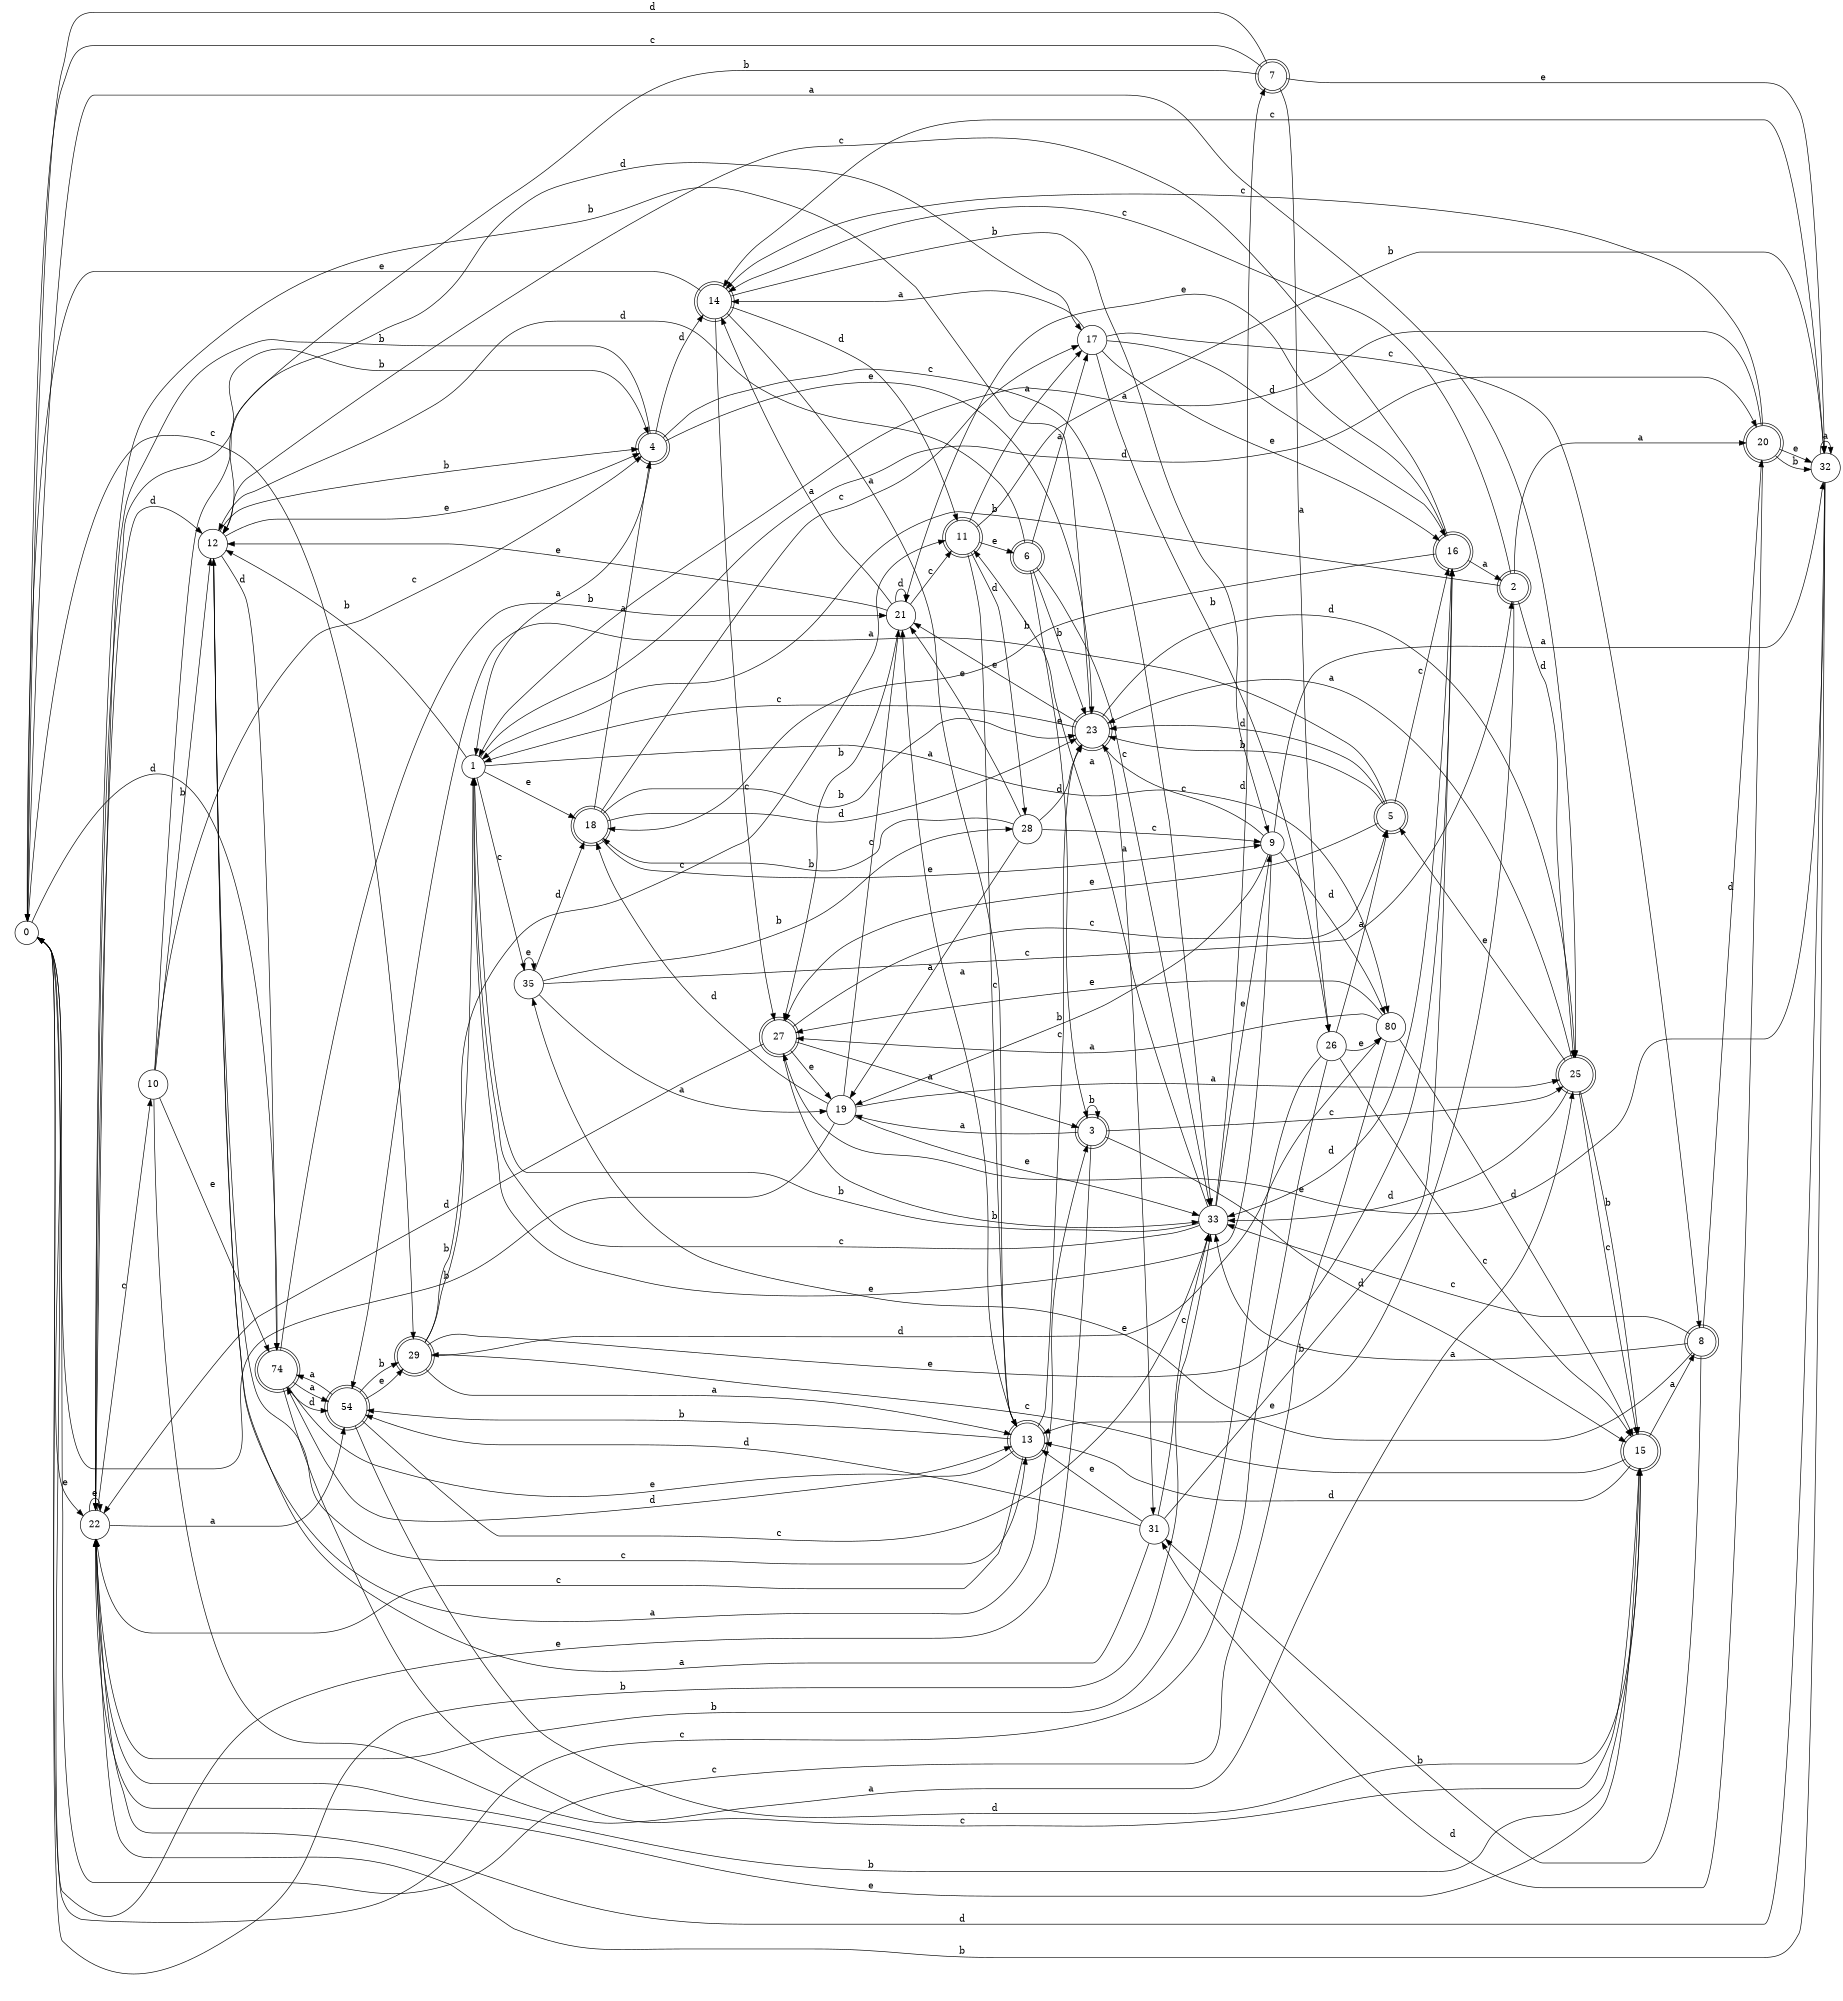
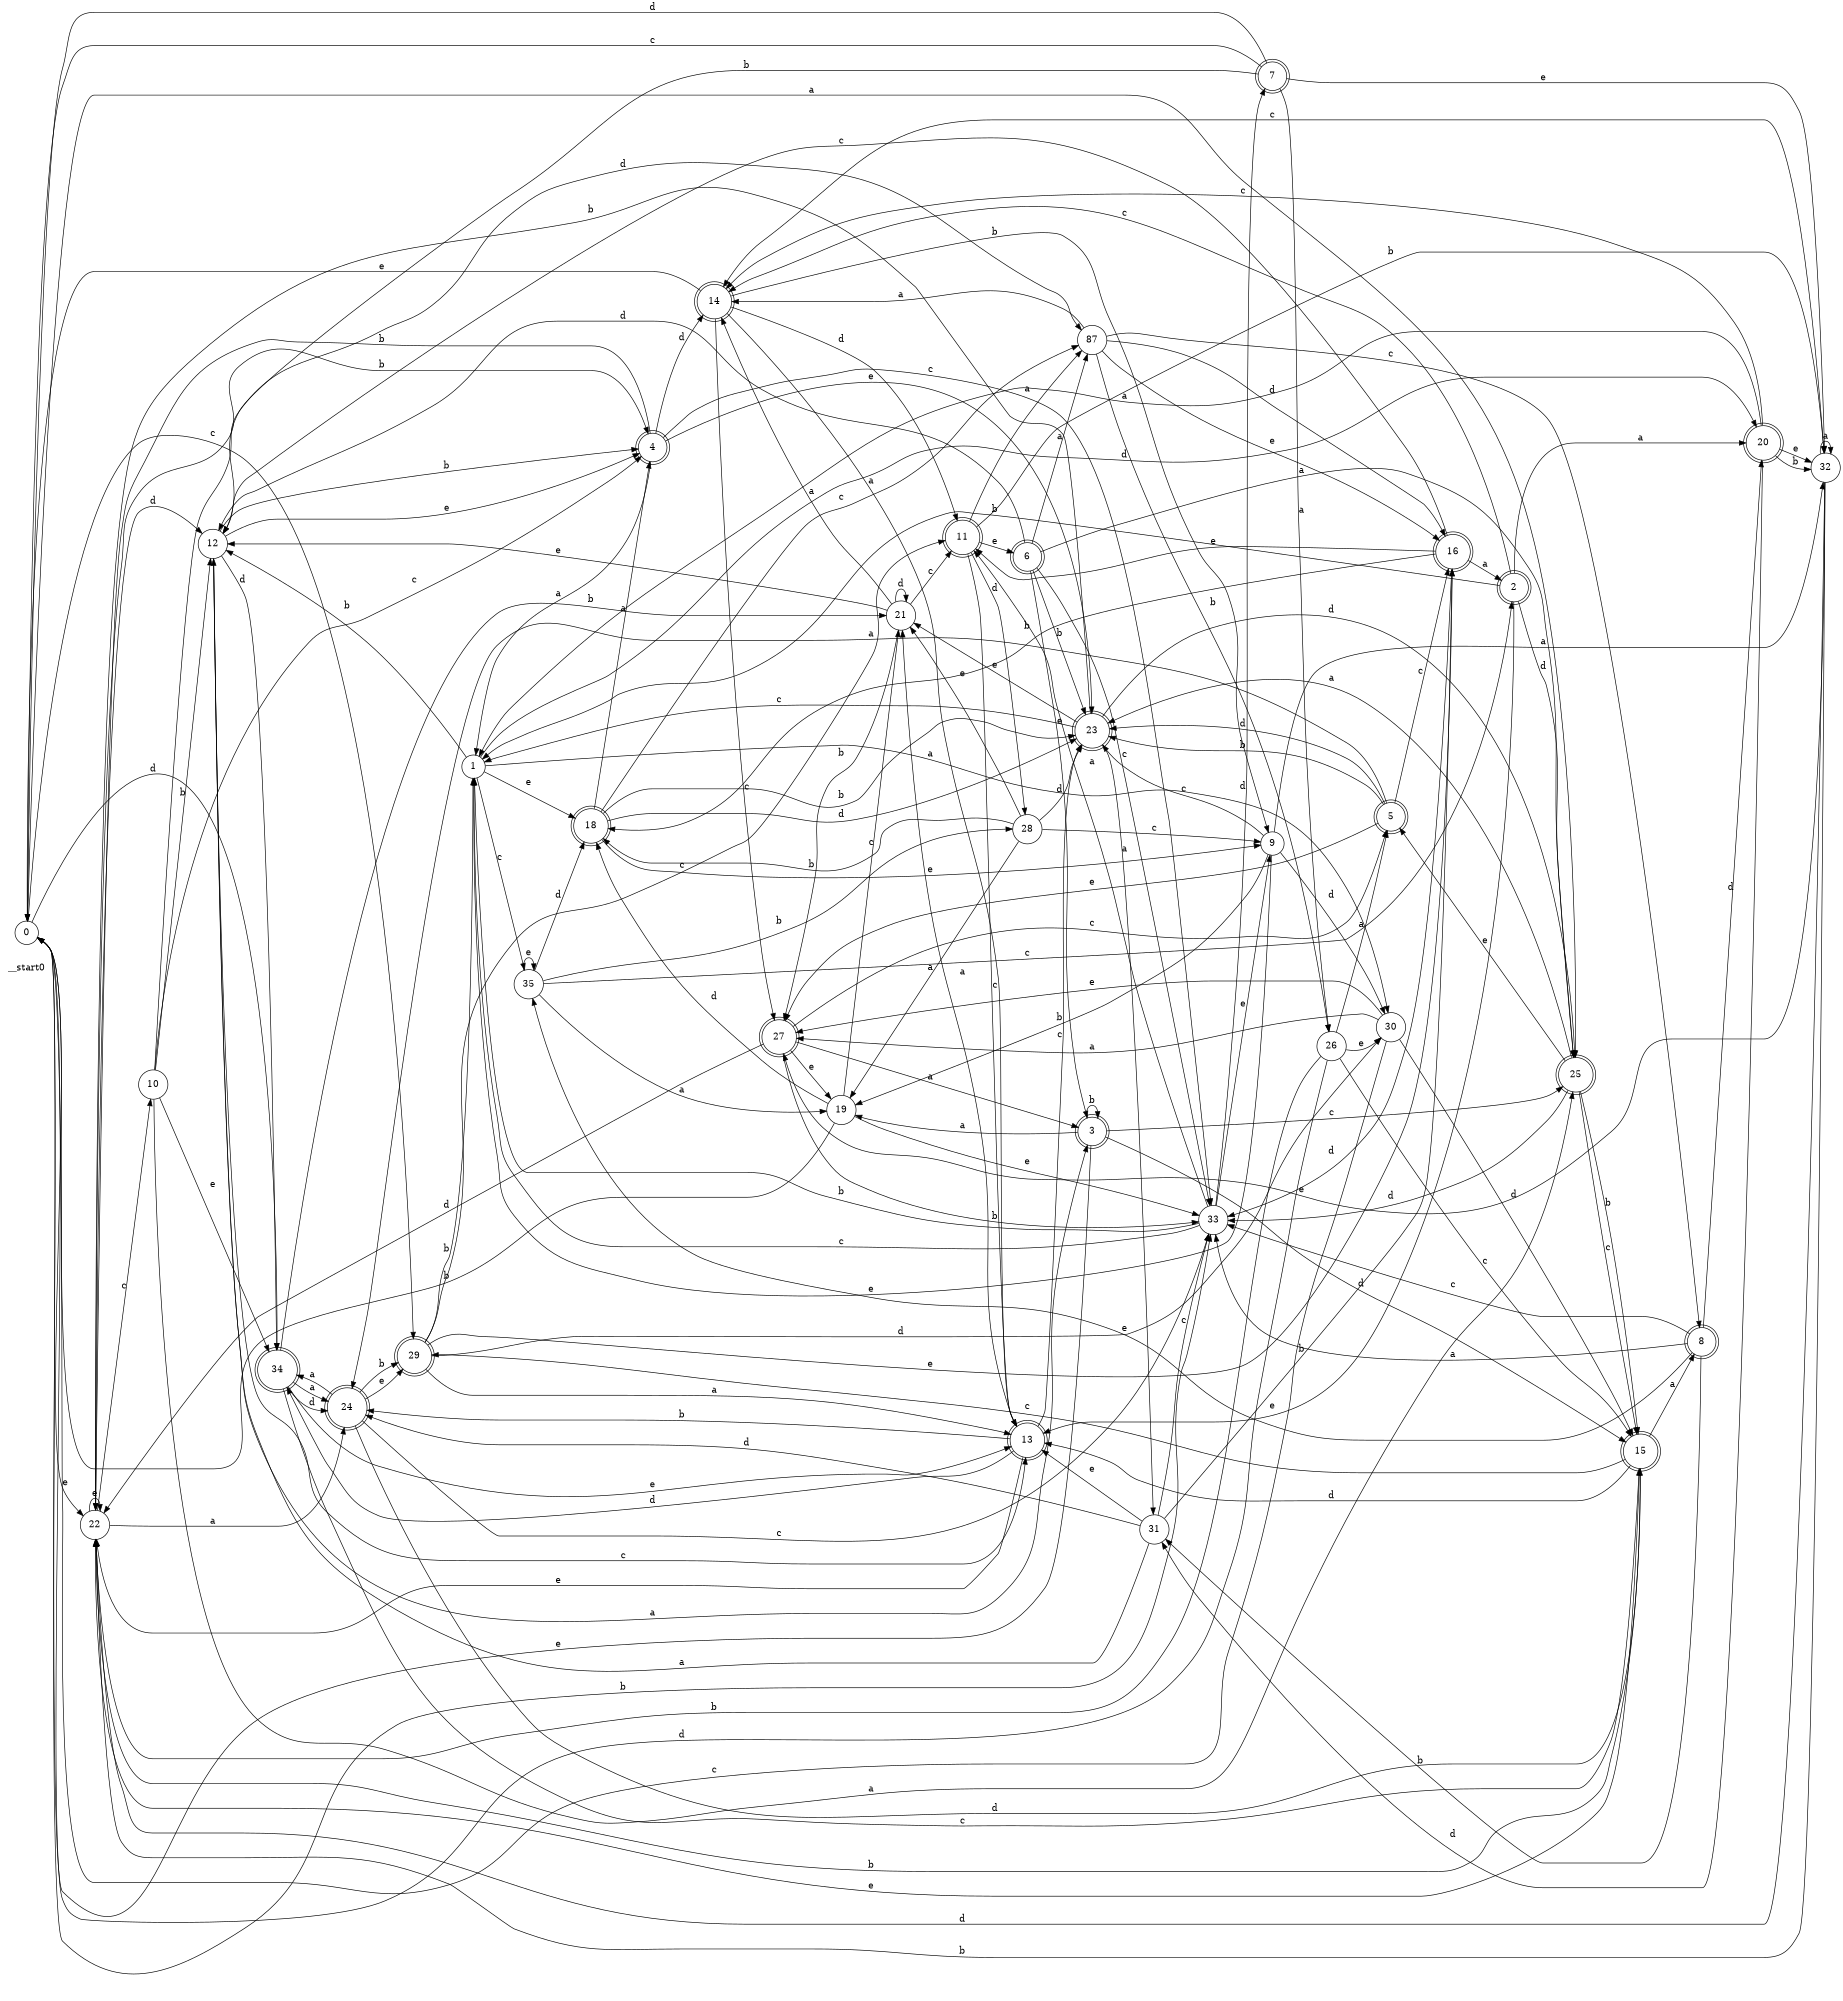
edge "16" -> "21": now "16" -> "11"
node "17": label "17" -> "87"
node "__start0": added
node "80": label "80" -> "30"
edge "19" -> "25": now "6" -> "25"
node "74": label "74" -> "34"
node "54": label "54" -> "24"
edge "13" -> "22": label "c" -> "e"
edge "26" -> "0": label "c" -> "d"
